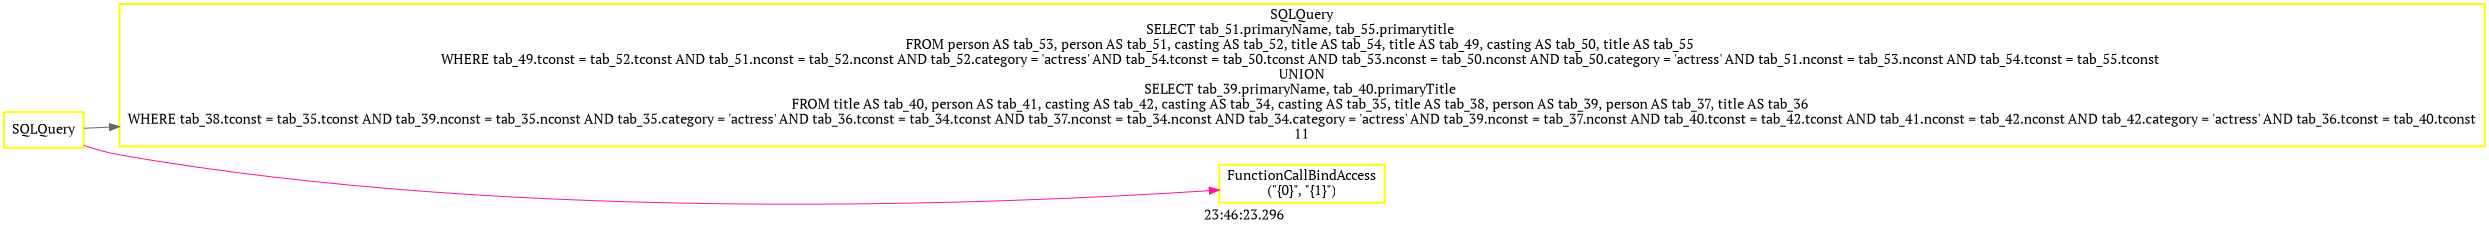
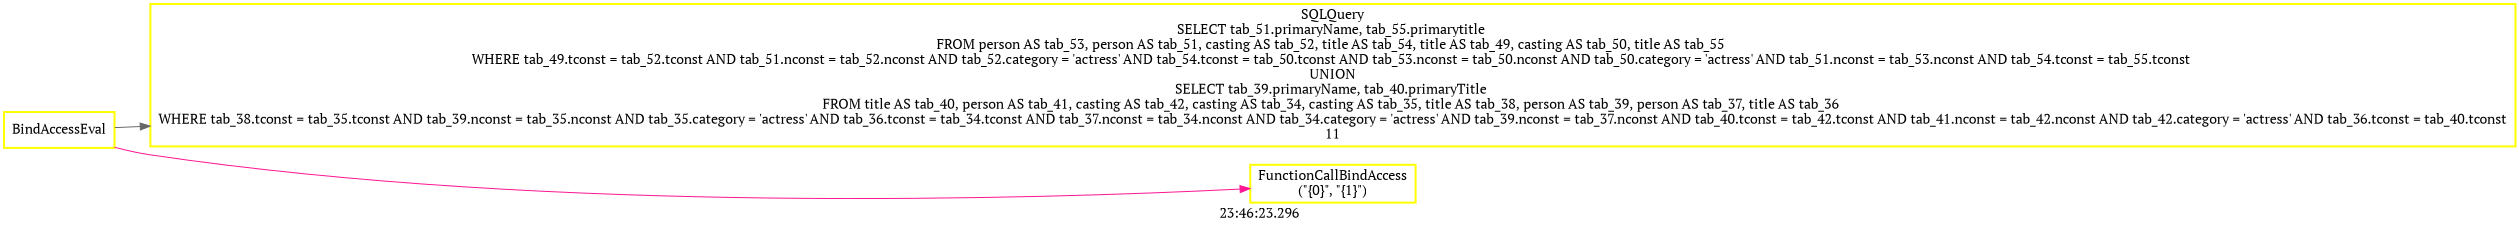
node "SQLQuery": label "SQLQuery" -> "BindAccessEval"
